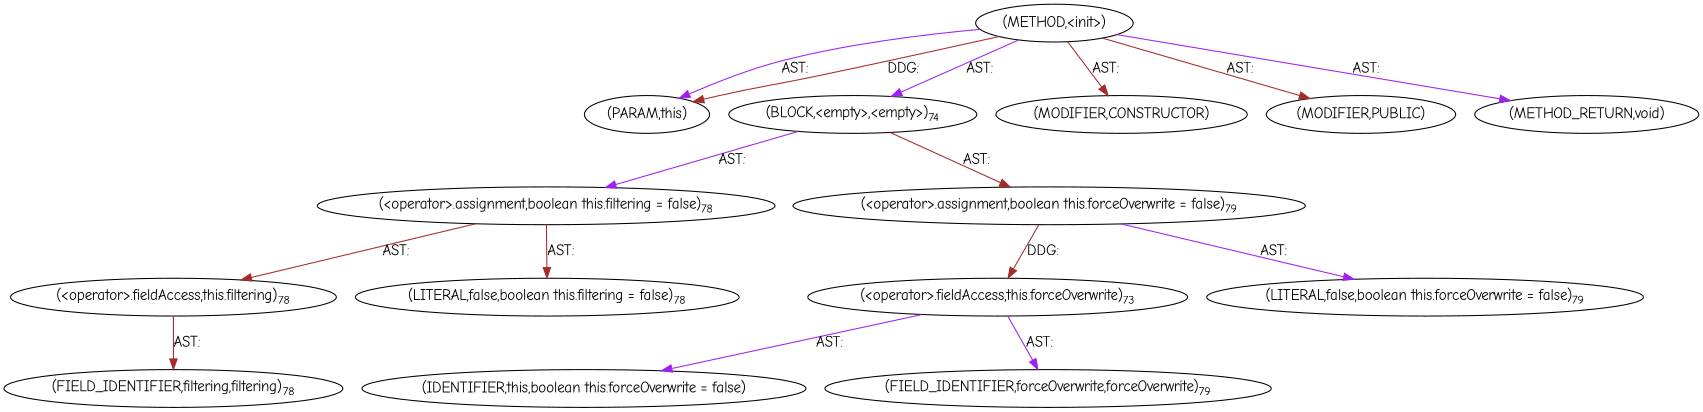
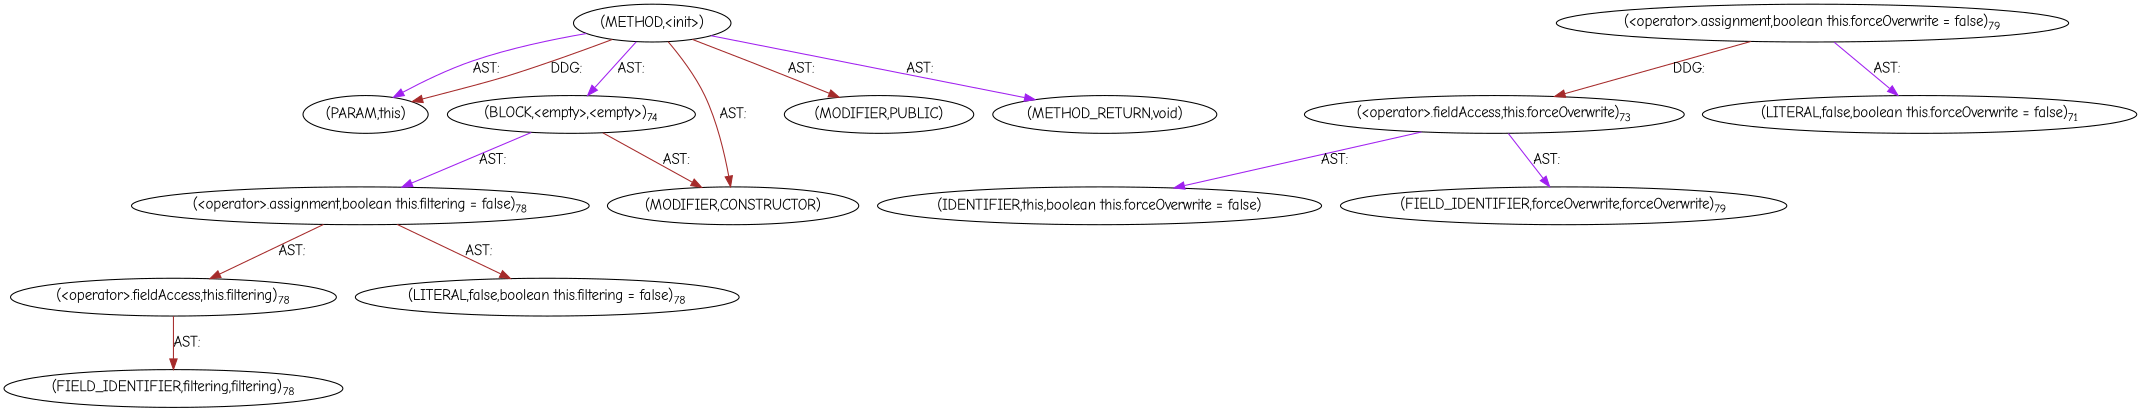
edge "(BLOCK,<empty>,<empty>)" -> "(<operator>.assignment,boolean this.forceOverwrite = false)": now "(BLOCK,<empty>,<empty>)" -> "(MODIFIER,CONSTRUCTOR)"
node "(LITERAL,false,boolean this.forceOverwrite = false)": text "79" -> "71"
